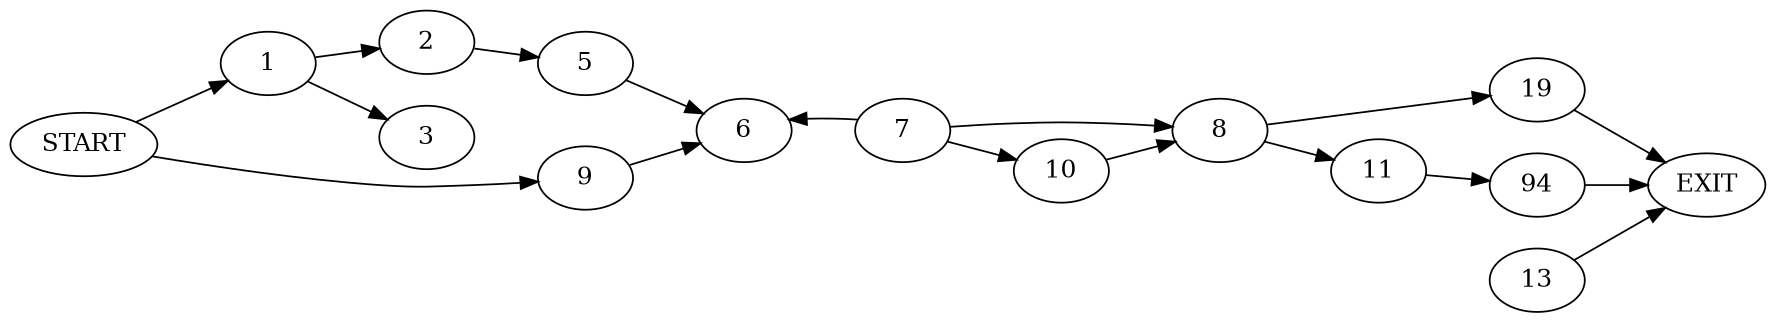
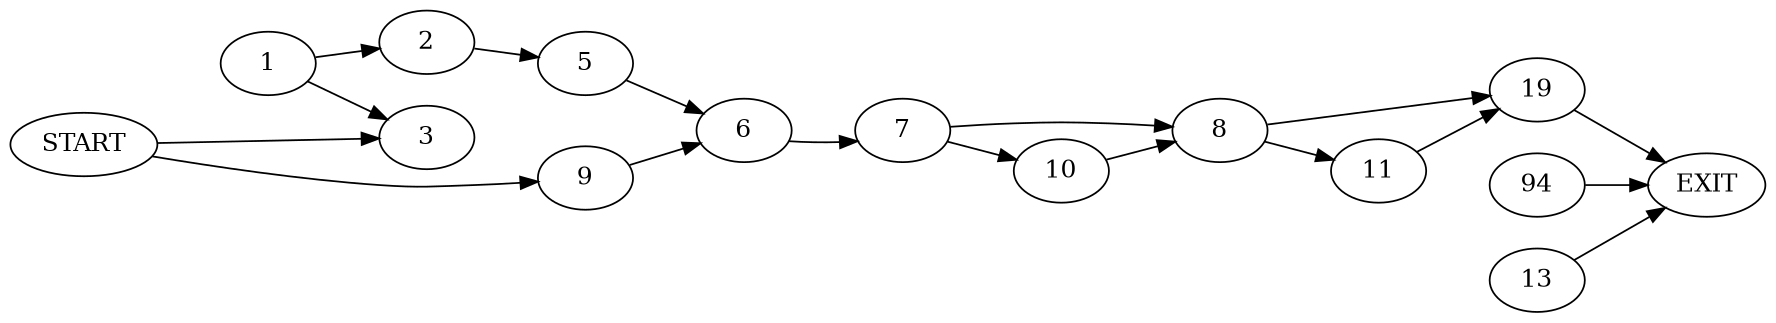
edge "START" -> "1": now "START" -> "3"
edge "7" -> "6": reversed
edge "11" -> "94": now "11" -> "19"
